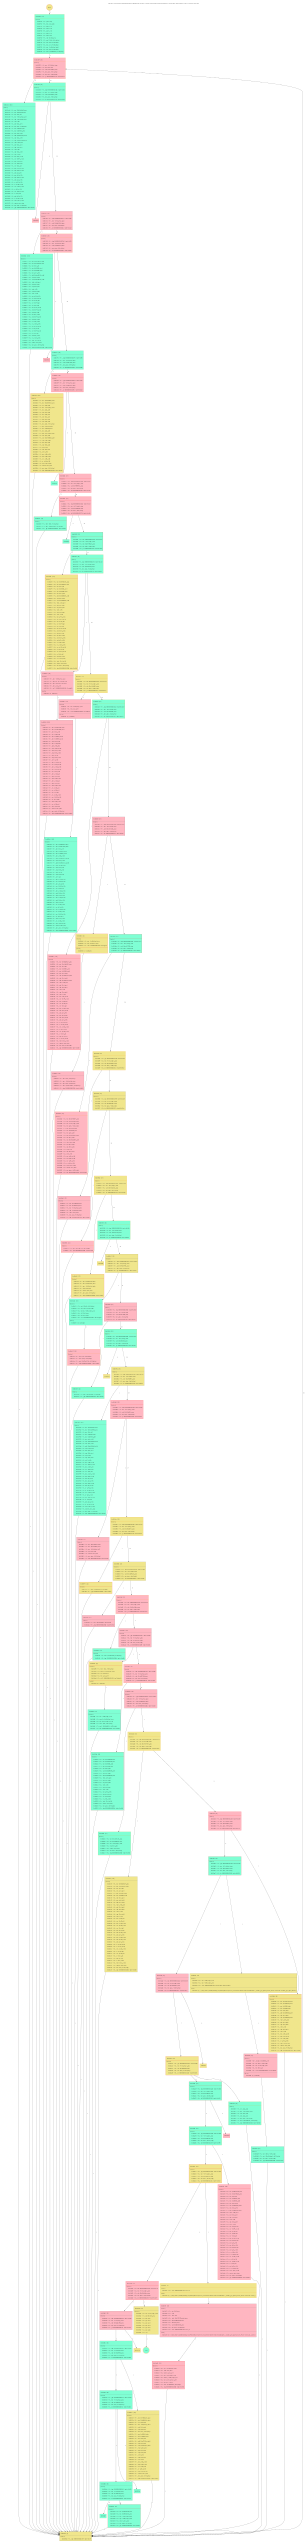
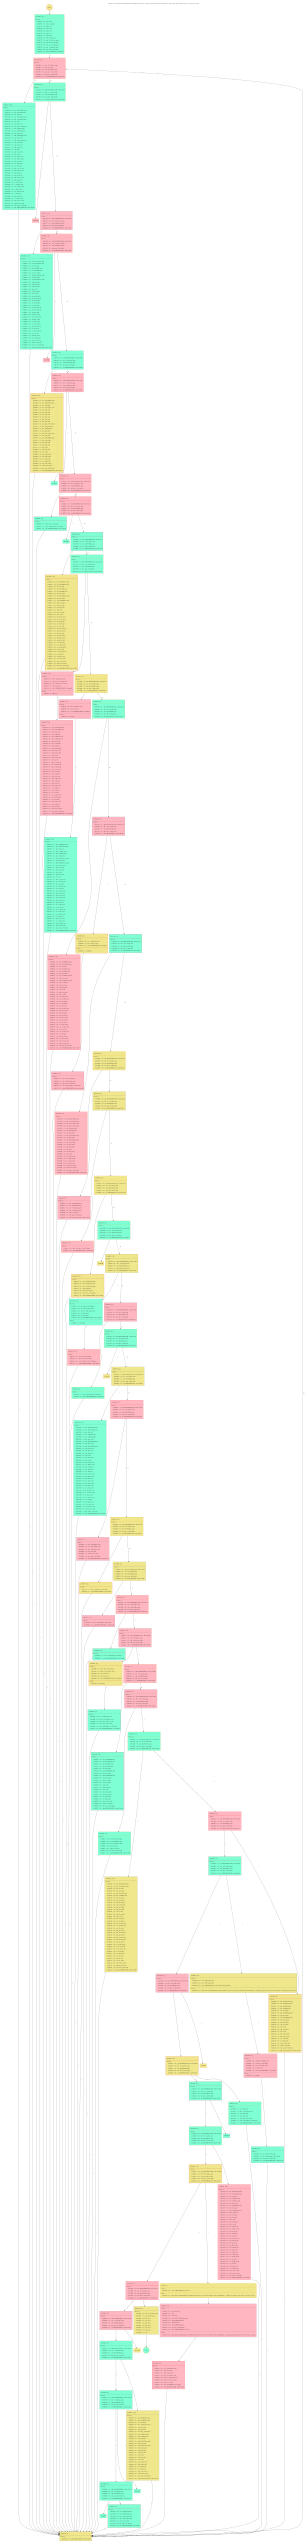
node "0x401a62 [25]": fillcolor khaki -> aquamarine
node "0x4025b4": fillcolor lightpink -> aquamarine
